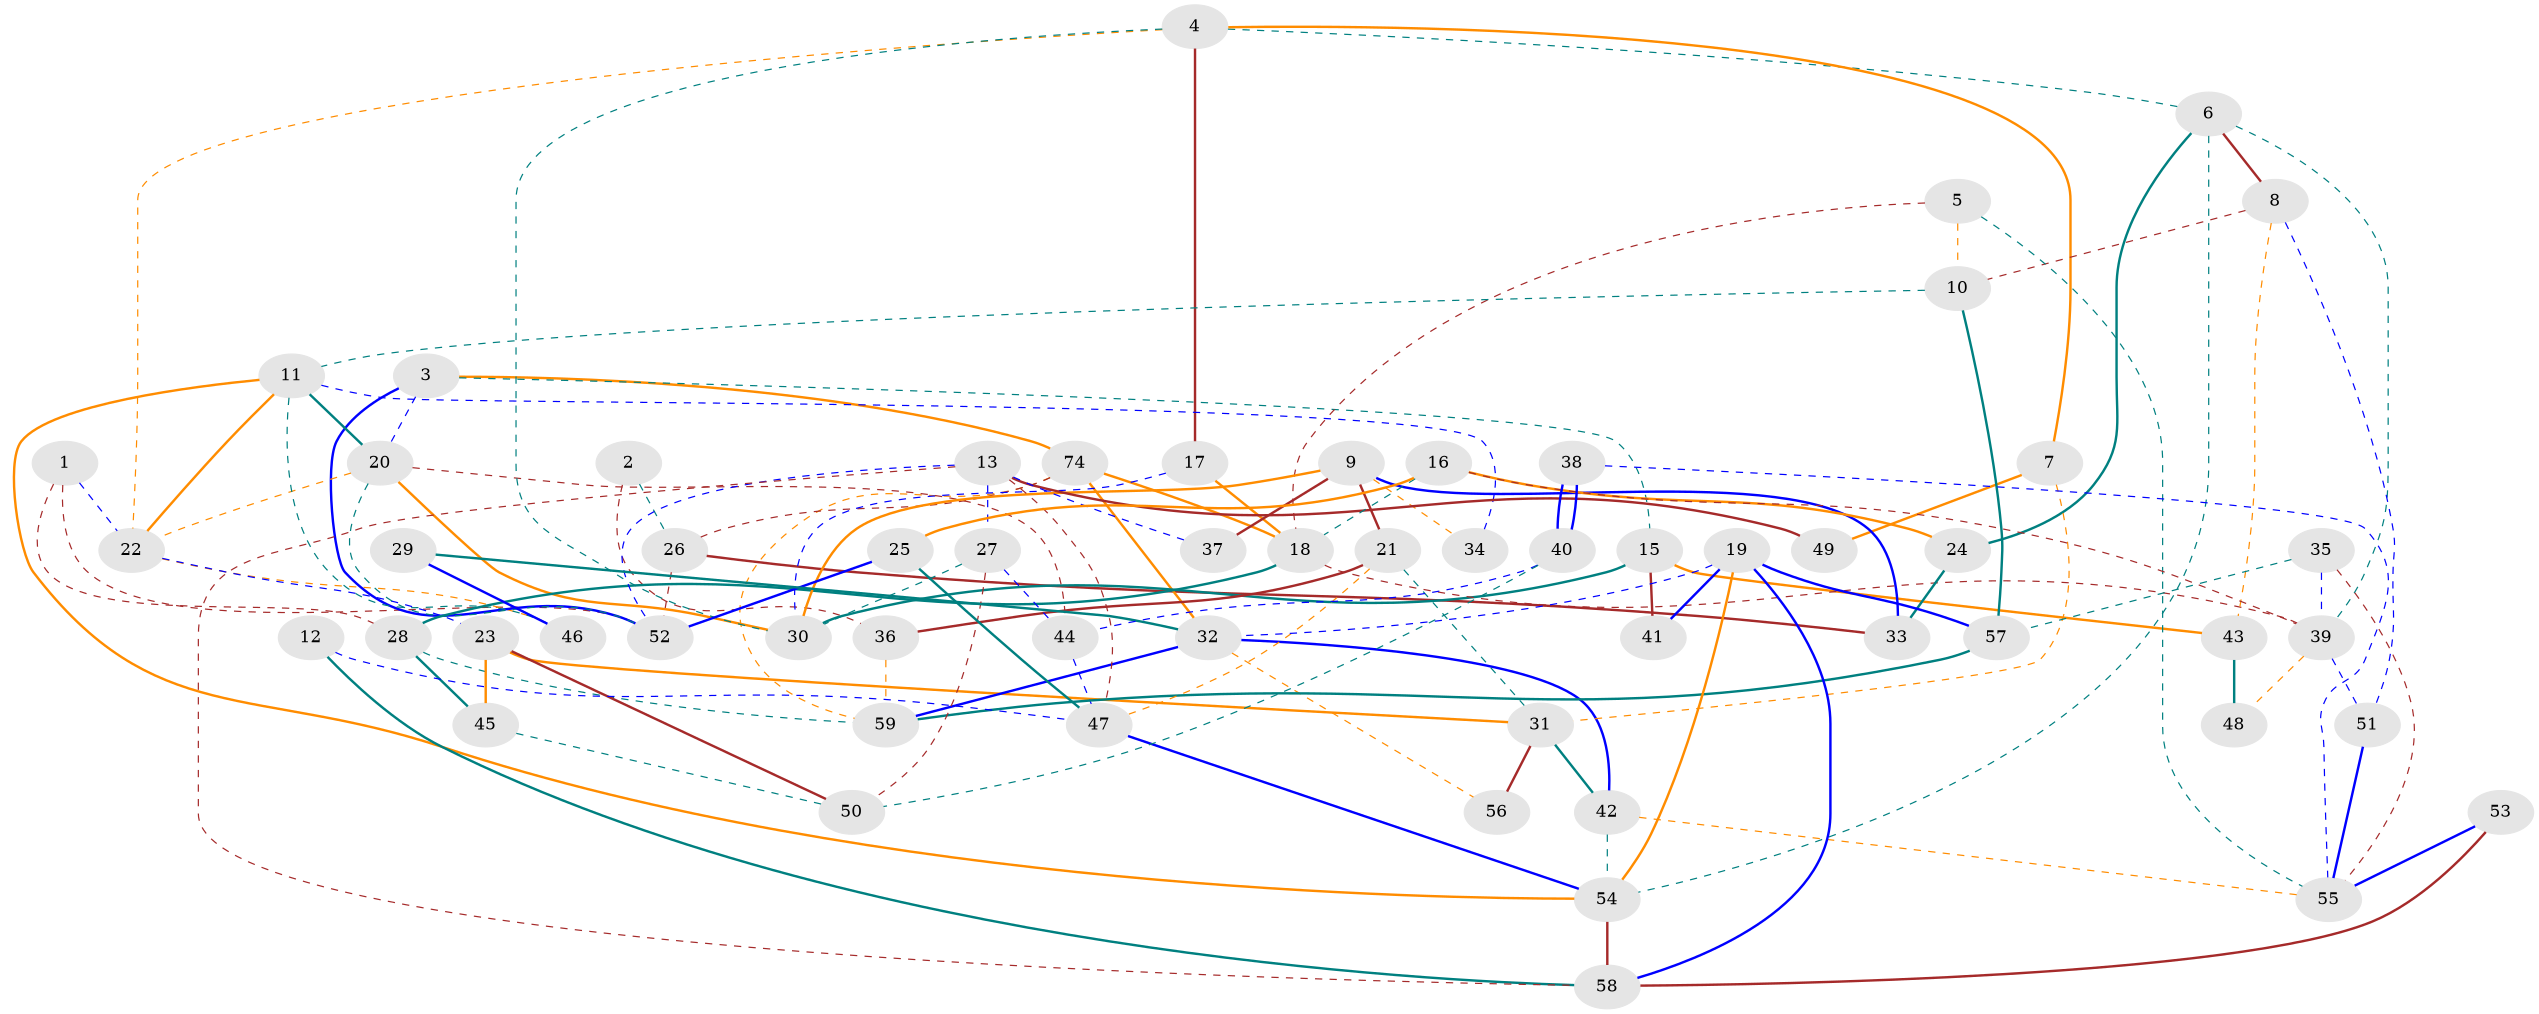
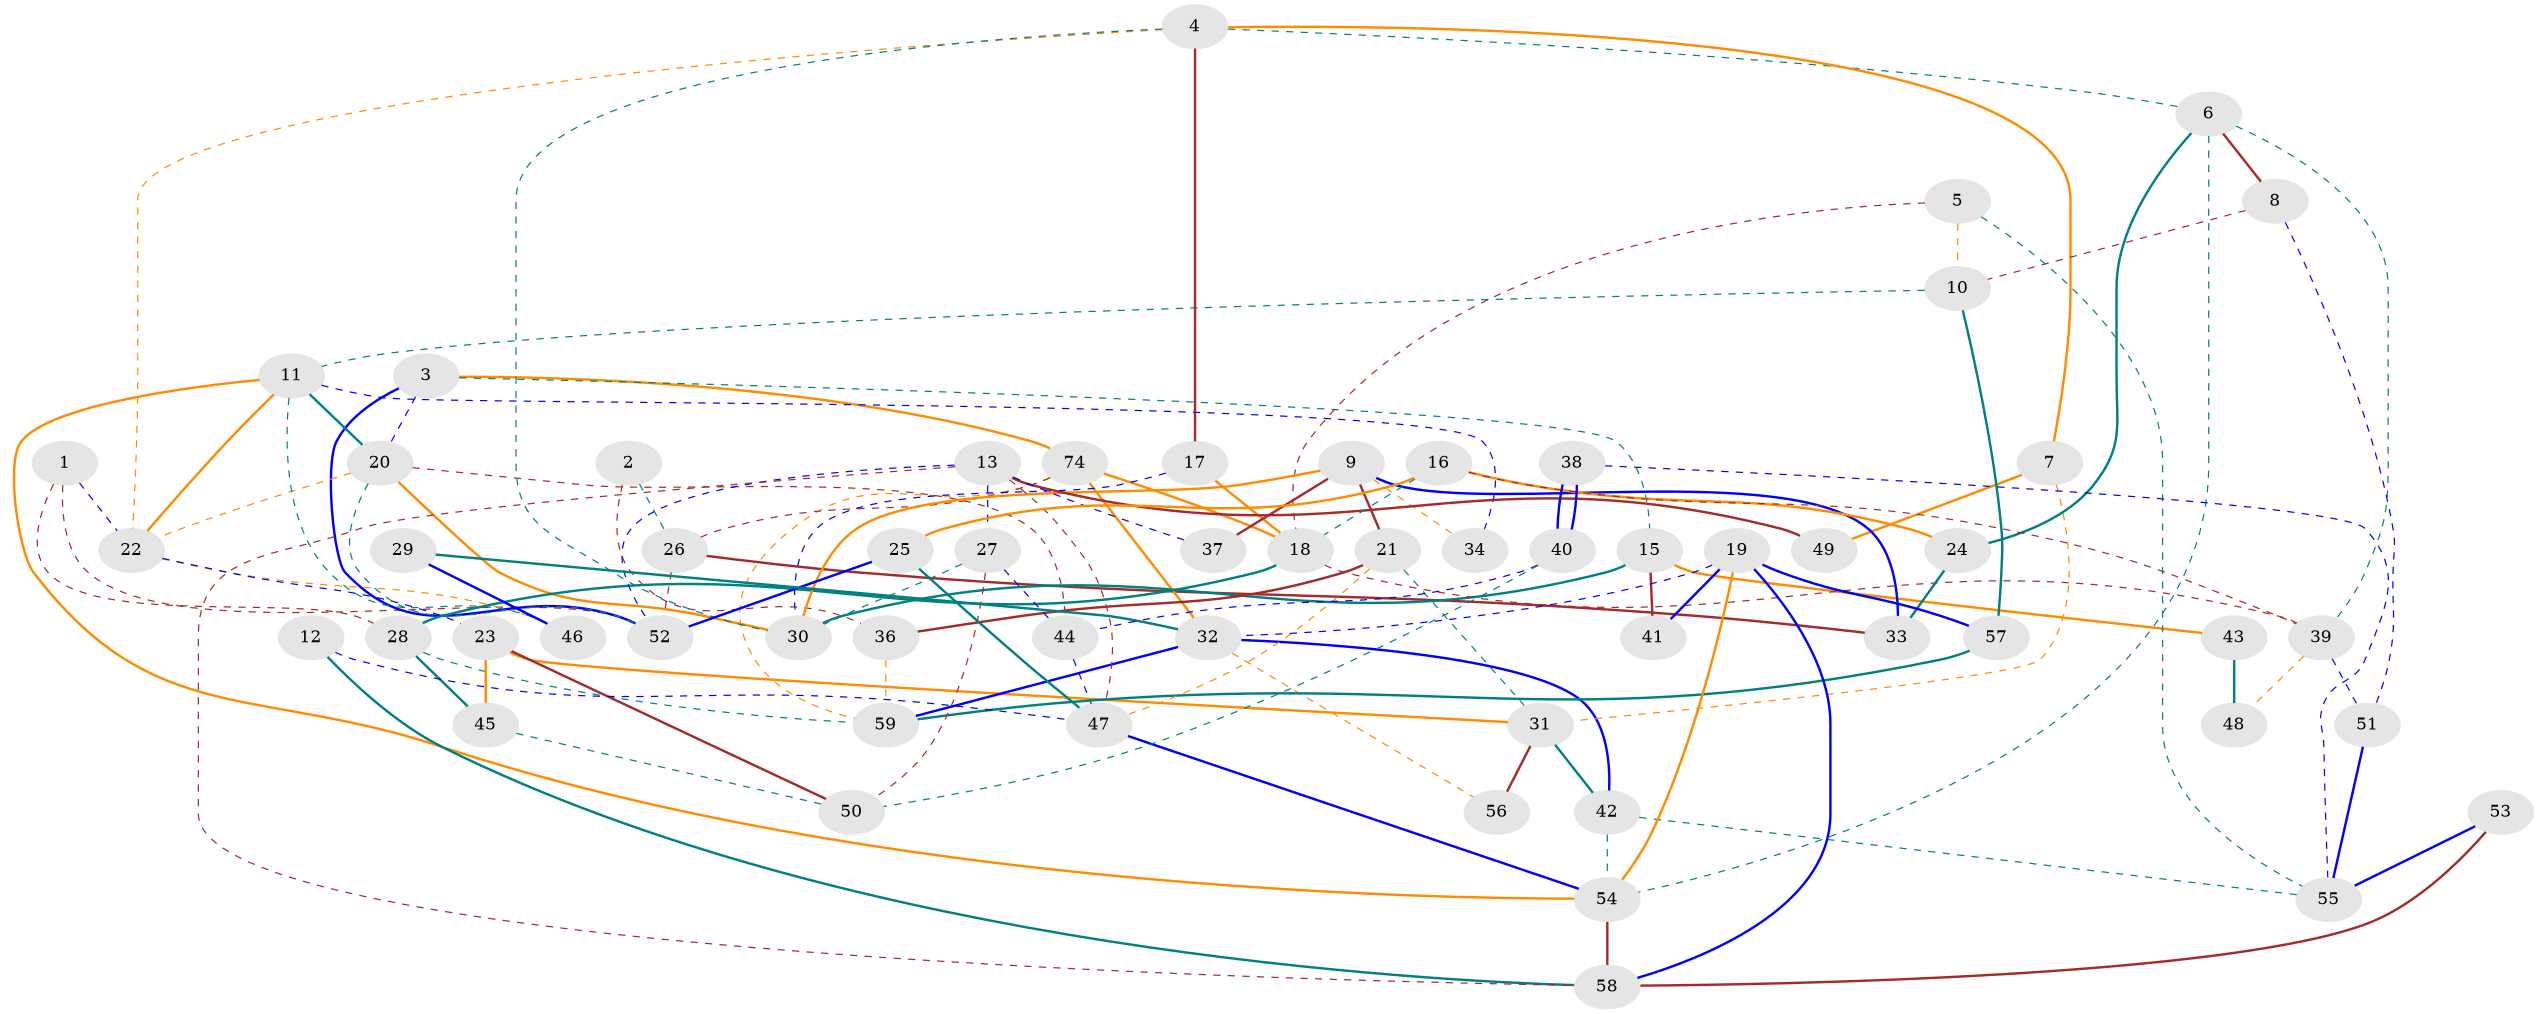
edge "8" -- "43": removed
node "35": removed
edge "42" -- "55": color darkorange -> teal
